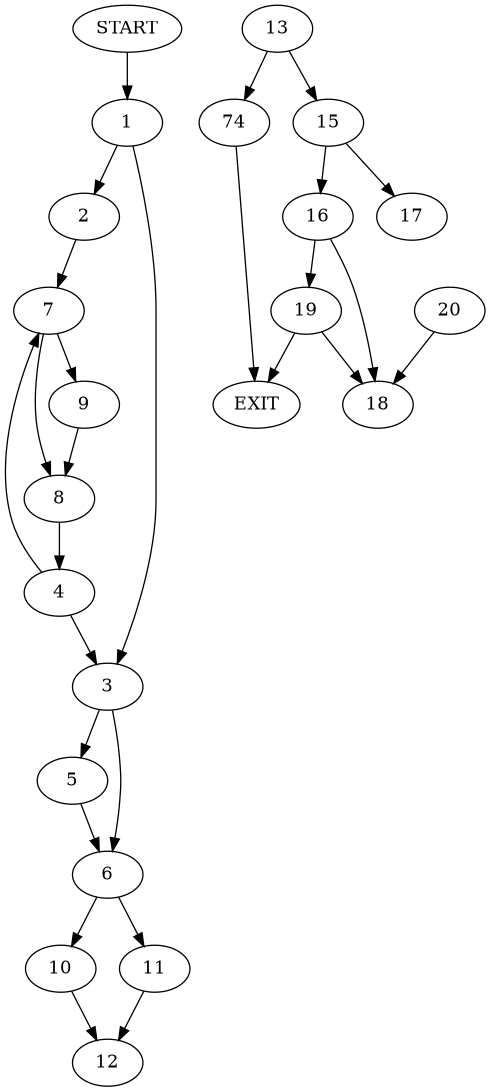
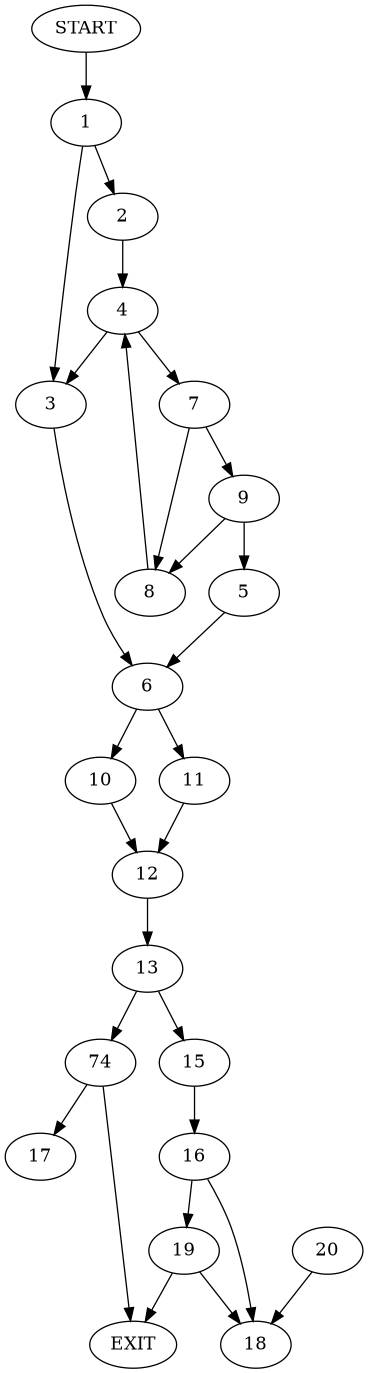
edge "15" -> "17": now "74" -> "17"
edge "2" -> "7": now "2" -> "4"
edge "3" -> "5": now "9" -> "5"
edge "12" -> "13": added
